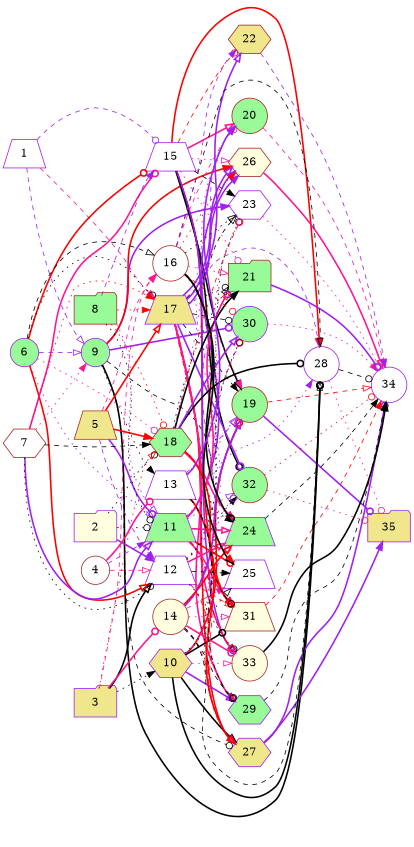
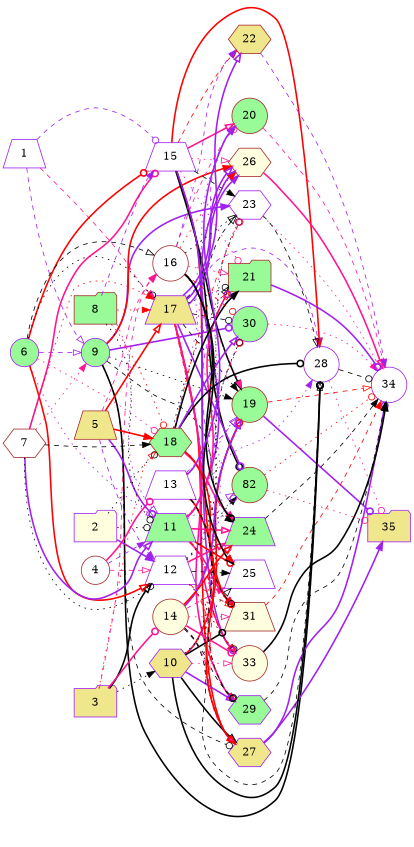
edge "15" -> "22": arrowhead odot -> normal
edge "16" -> "28": now "23" -> "28"
edge "9" -> "13": now "9" -> "19"
node "32": label "32" -> "82"
